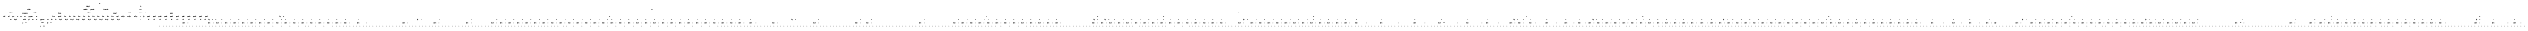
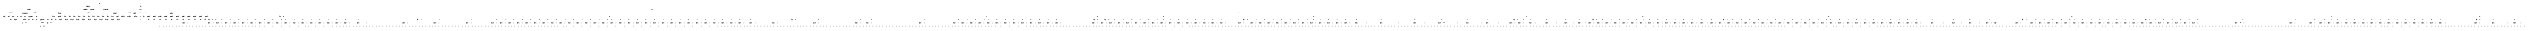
node "docDate": added
